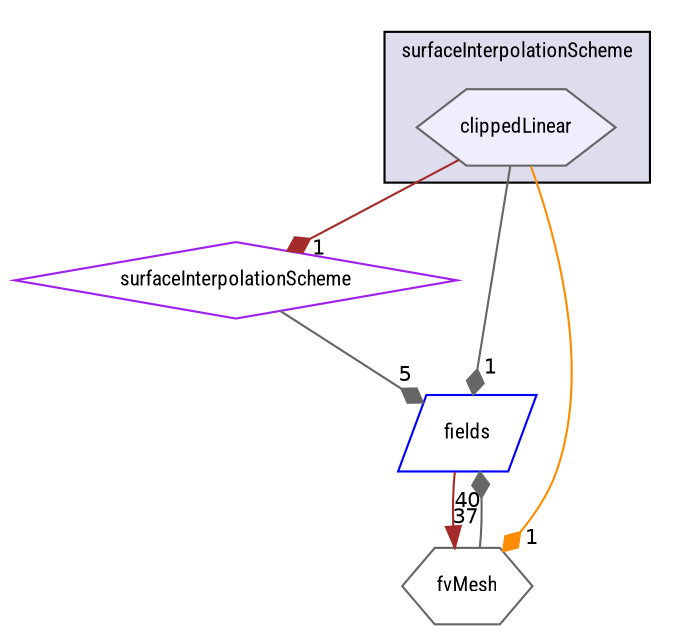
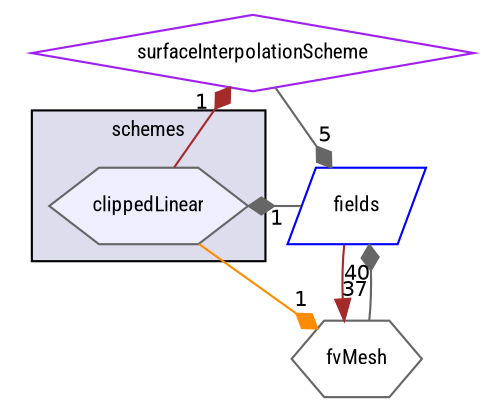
cluster "surfaceInterpolationScheme": label "surfaceInterpolationScheme" -> "schemes"
edge "clippedLinear" -> "fields": reversed
